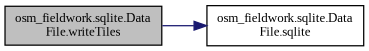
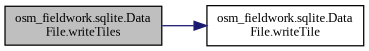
node "osm_fieldwork.sqlite.Data File.sqlite": label "osm_fieldwork.sqlite.Data File.sqlite" -> "osm_fieldwork.sqlite.Data File.writeTile"
